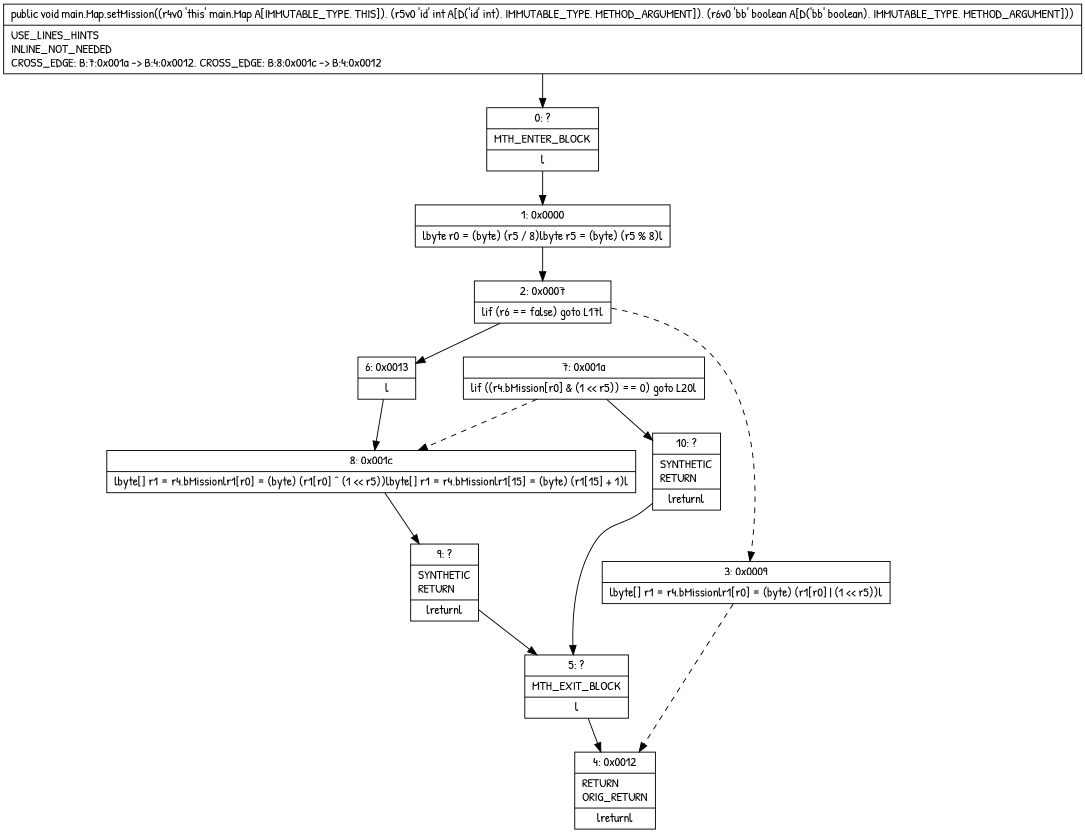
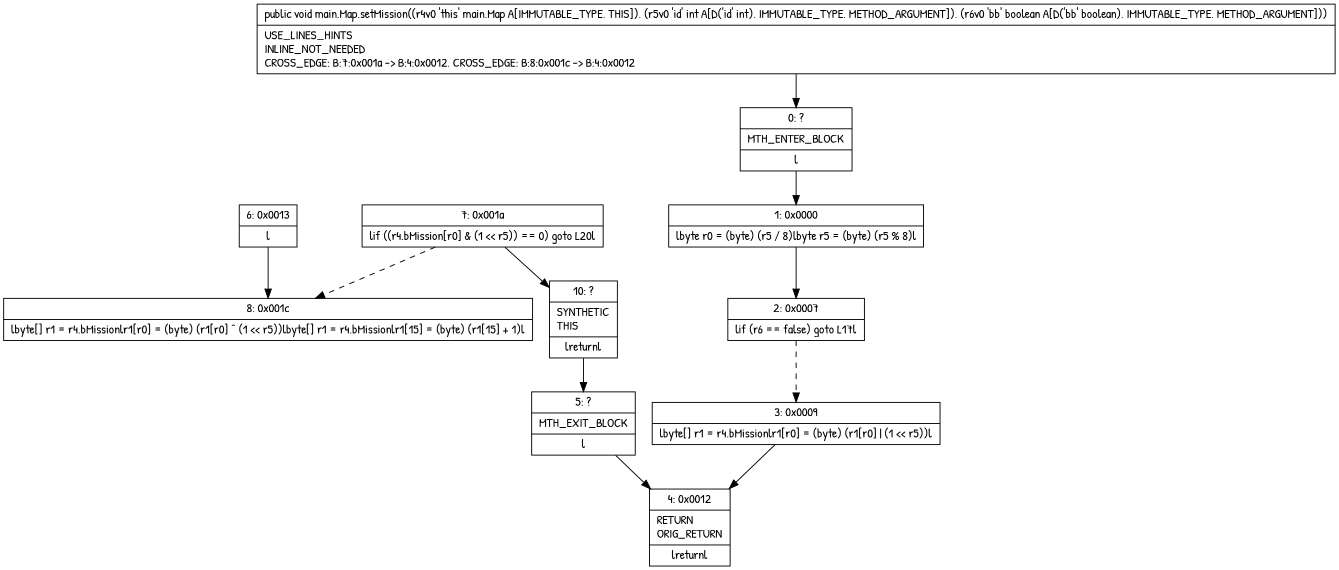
edge "2: 0x0007" -> "6: 0x0013": removed
node "10: ?": text "RETURN" -> "THIS"
node "9: ?": removed
edge "3: 0x0009" -> "4: 0x0012": style dashed -> solid
